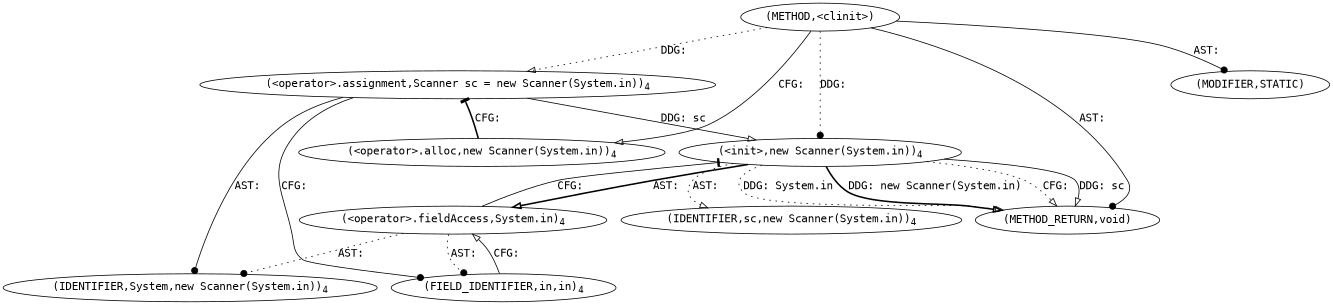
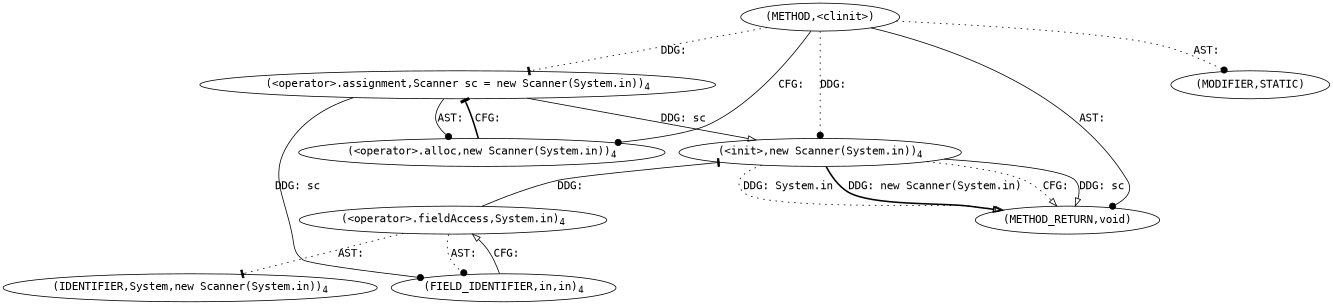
edge "(METHOD,<clinit>)" -> "(MODIFIER,STATIC)": style solid -> dotted
edge "(METHOD,<clinit>)" -> "(<operator>.assignment,Scanner sc = new Scanner(System.in))": arrowhead onormal -> tee
edge "(METHOD,<clinit>)" -> "(<operator>.alloc,new Scanner(System.in))": arrowhead onormal -> dot
edge "(<operator>.assignment,Scanner sc = new Scanner(System.in))" -> "(IDENTIFIER,System,new Scanner(System.in))": now "(<operator>.assignment,Scanner sc = new Scanner(System.in))" -> "(<operator>.alloc,new Scanner(System.in))"
edge "(<init>,new Scanner(System.in))" -> "(<operator>.fieldAccess,System.in)": removed, label "AST:"
edge "(<operator>.assignment,Scanner sc = new Scanner(System.in))" -> "(FIELD_IDENTIFIER,in,in)": label "CFG: " -> "DDG: sc"
edge "(<operator>.fieldAccess,System.in)" -> "(<init>,new Scanner(System.in))": label "CFG: " -> "DDG: "
node "(IDENTIFIER,sc,new Scanner(System.in))": removed
edge "(<operator>.fieldAccess,System.in)" -> "(IDENTIFIER,System,new Scanner(System.in))": arrowhead dot -> tee
